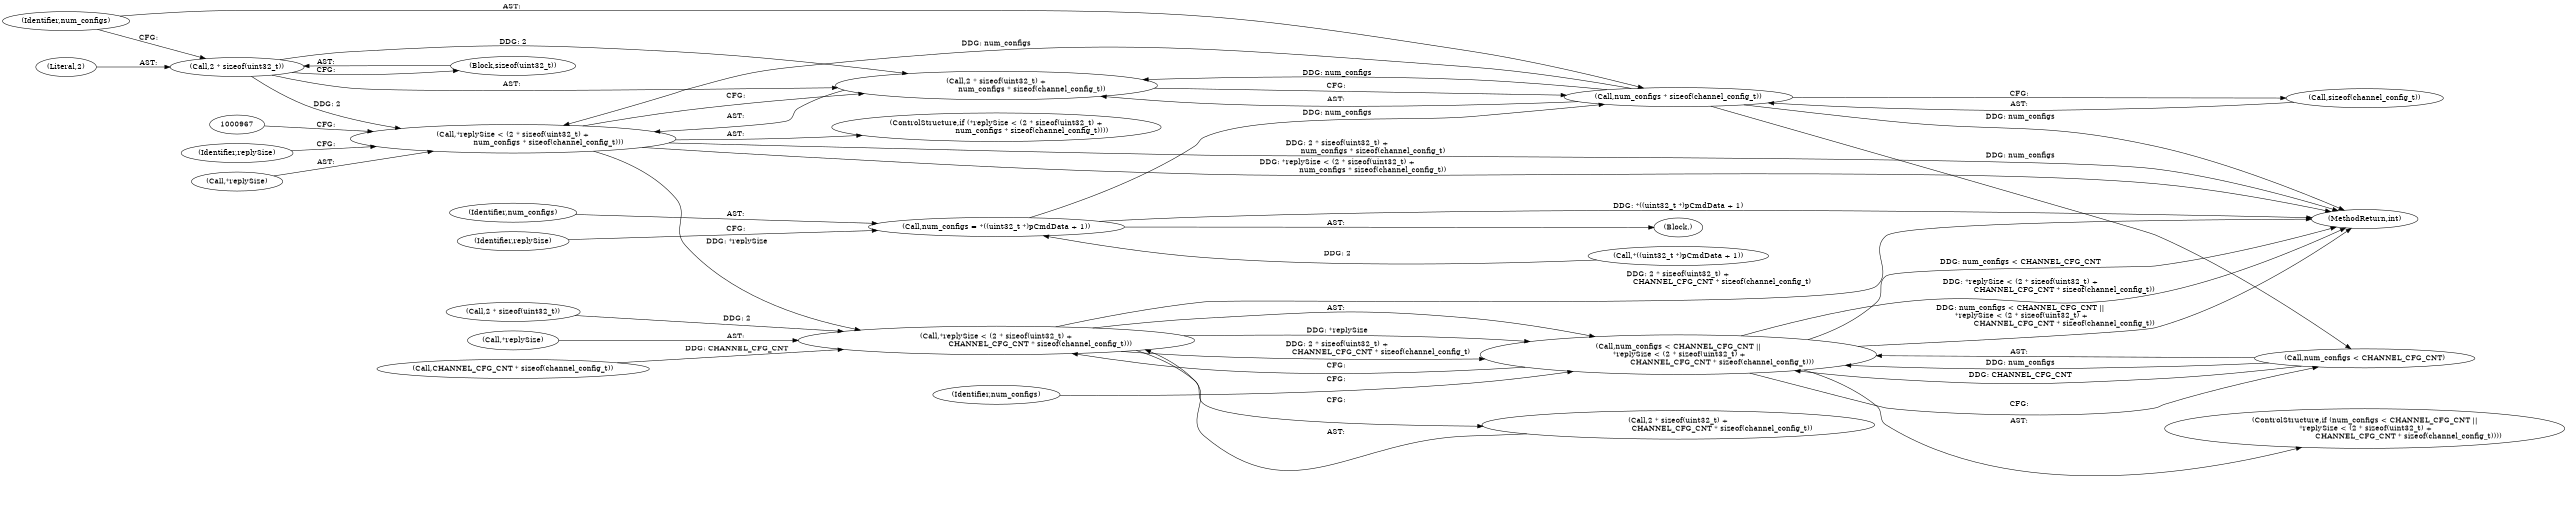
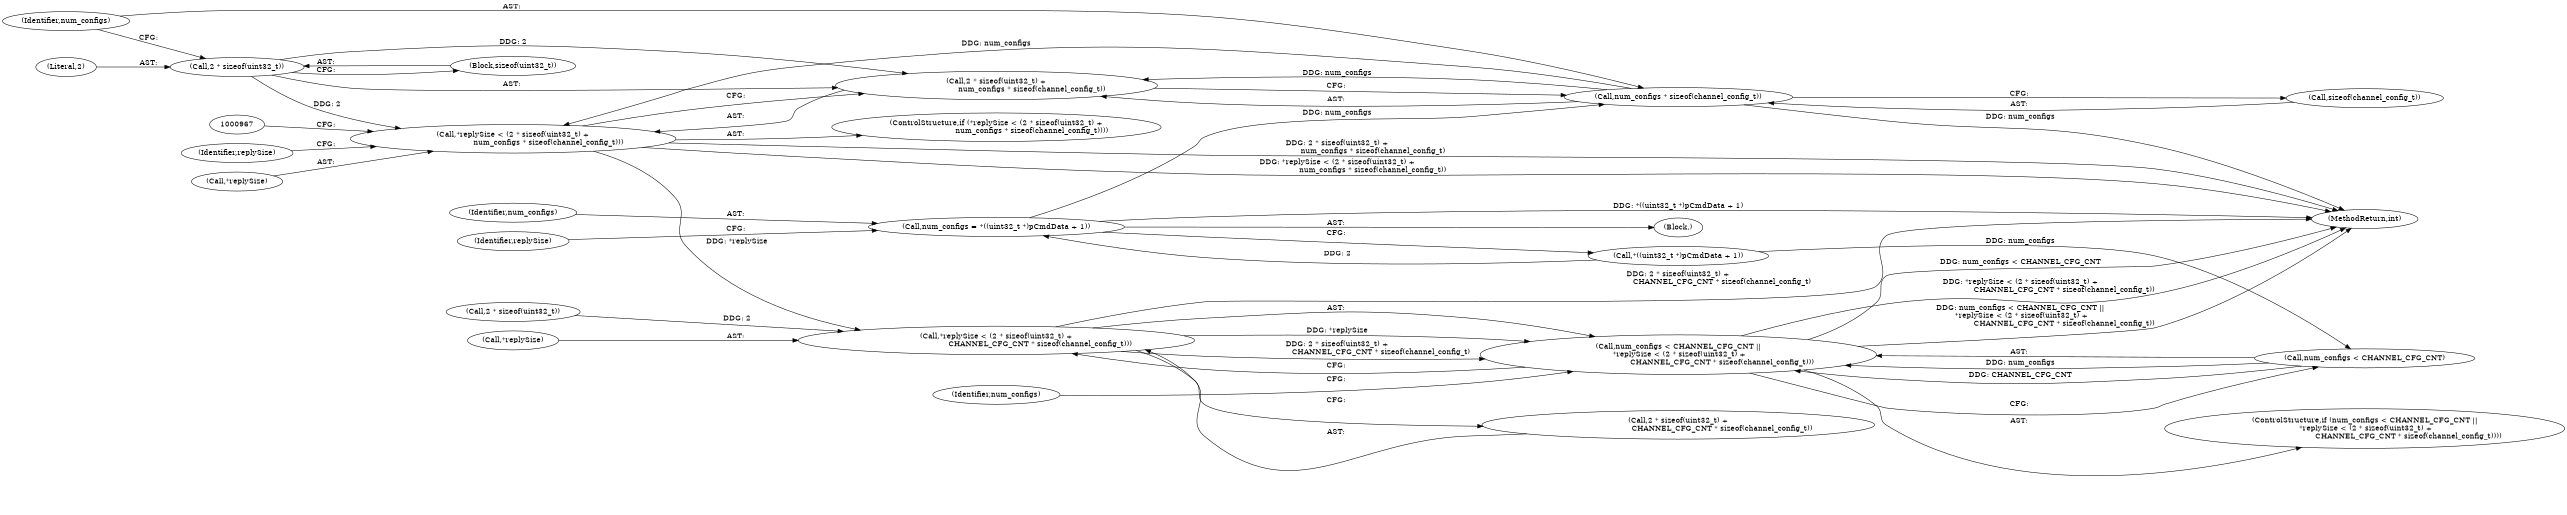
edge "(Call,num_configs * sizeof(channel_config_t))" -> "(Call,num_configs < CHANNEL_CFG_CNT)": now "(Call,*((uint32_t *)pCmdData + 1))" -> "(Call,num_configs < CHANNEL_CFG_CNT)"
edge "(Call,num_configs = *((uint32_t *)pCmdData + 1))" -> "(Call,*((uint32_t *)pCmdData + 1))": added, label "CFG:"
node "(Call,CHANNEL_CFG_CNT * sizeof(channel_config_t))": removed
